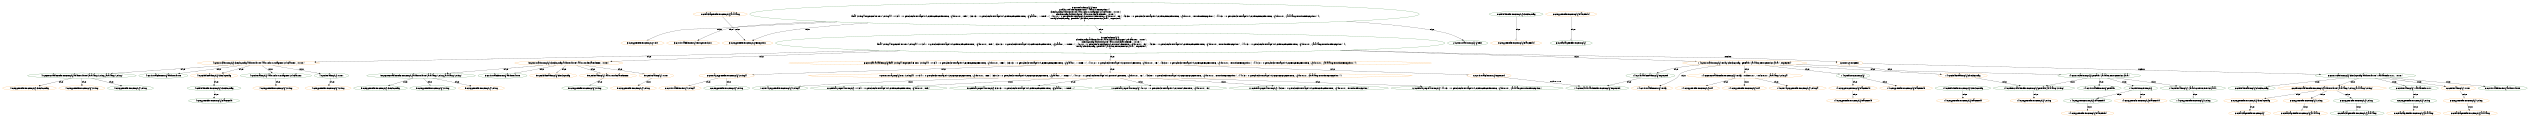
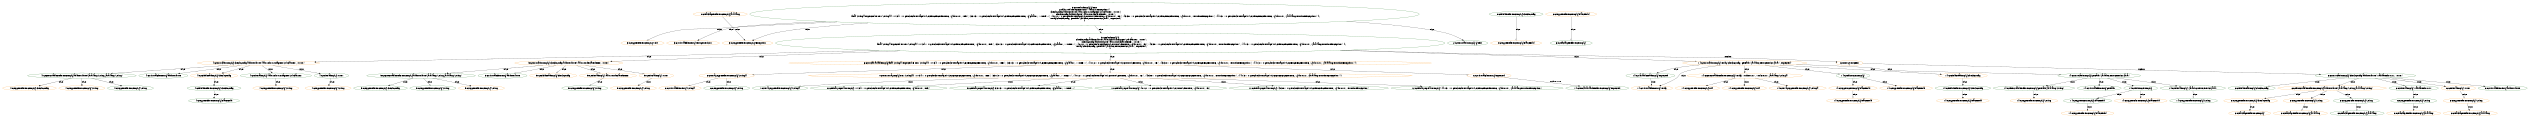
edge "14:CtVariableReadImpl@expected" -> "14:CtLocalVariableReferenceImpl@expected": now "14:CtVariableReadImpl@expected" -> "14:CtVirtualElement@verify"
edge "14:CtFieldReadImpl@checkConfig" -> "14:CtExecutableReferenceImpl@getPath(java.lang.String)": now "14:CtFieldReadImpl@checkConfig" -> "14:CtFieldReferenceImpl@checkConfig"
